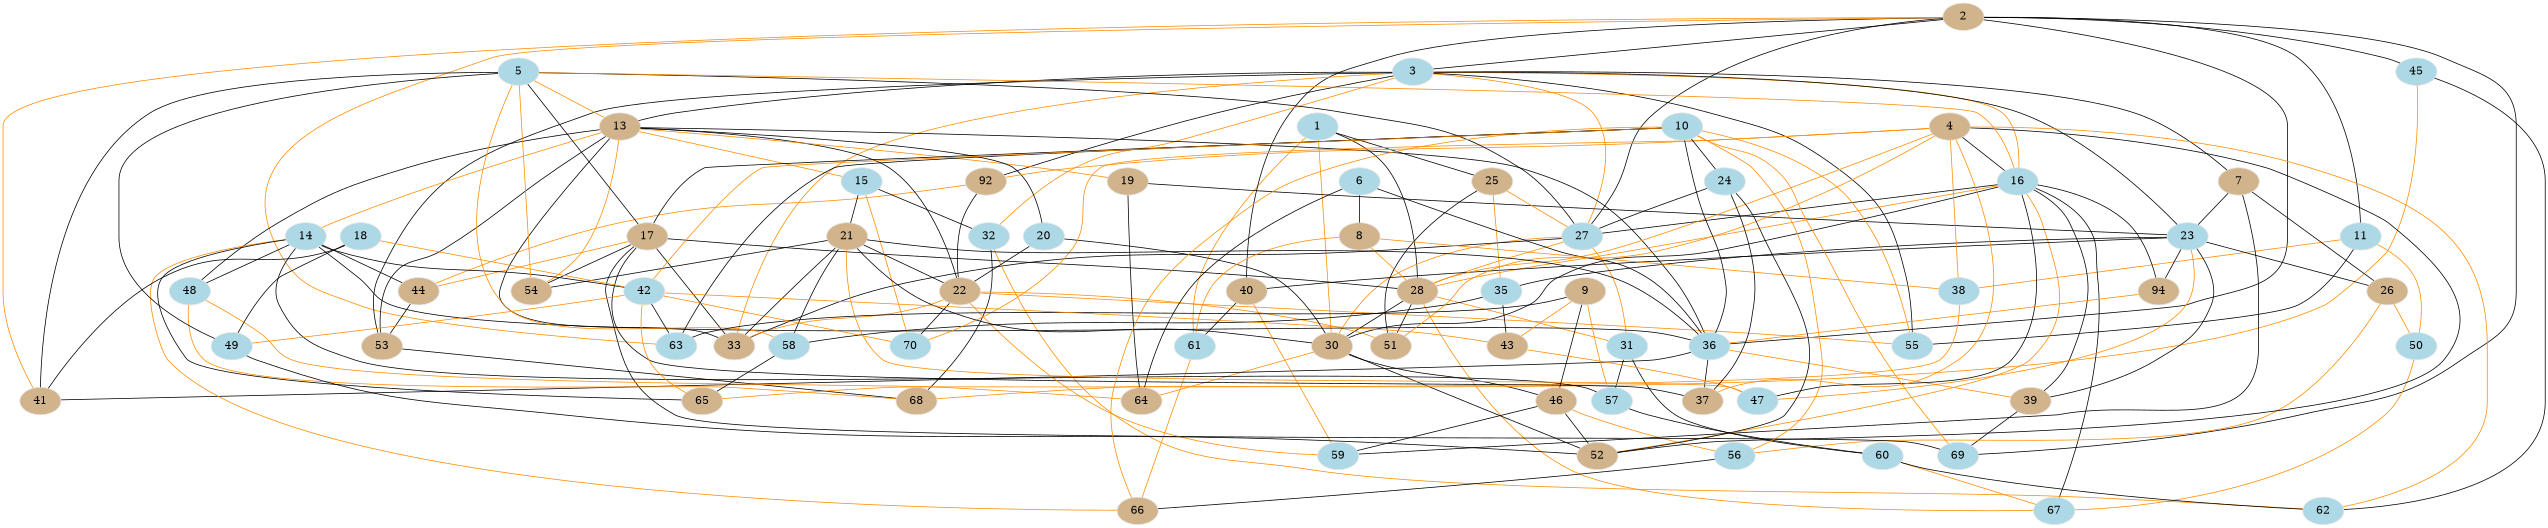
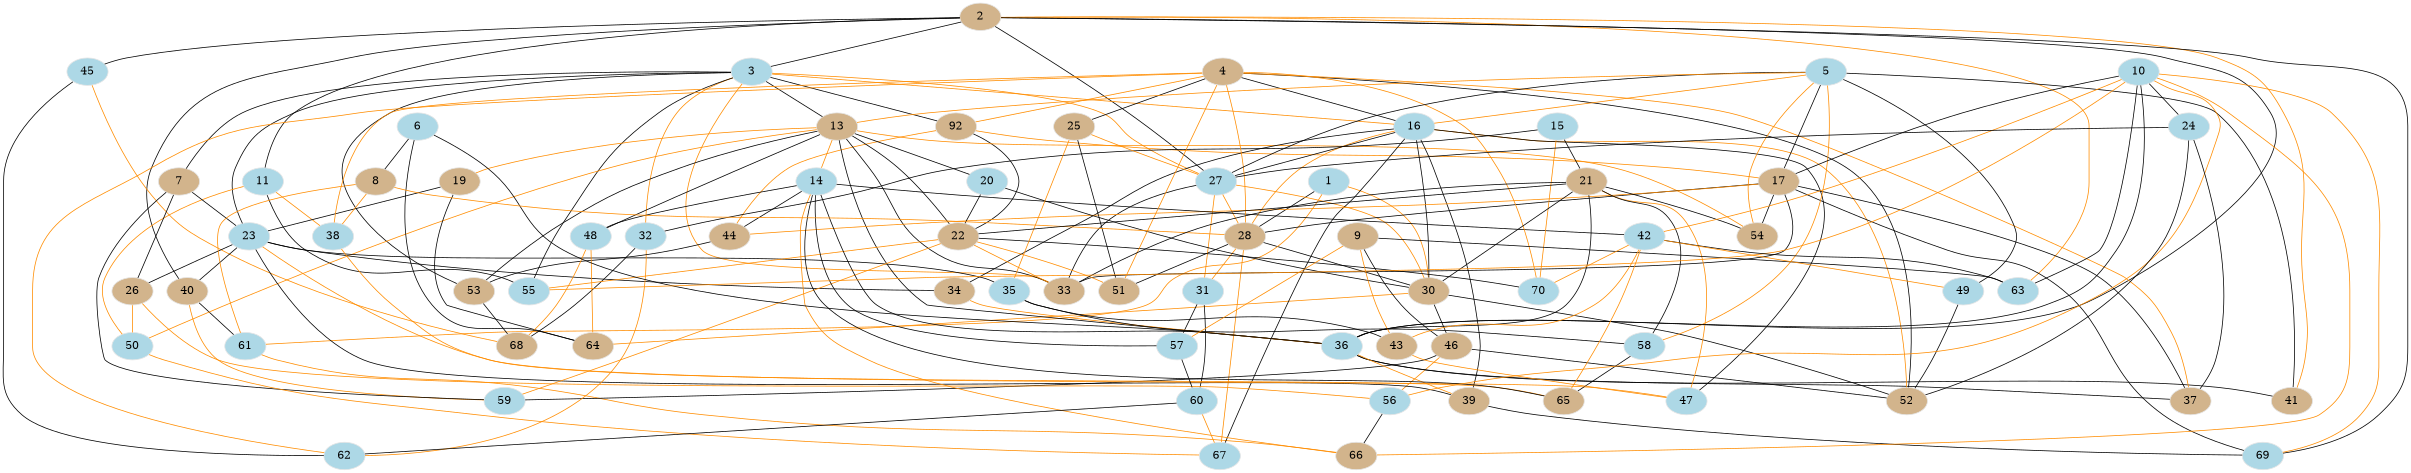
edge "13" -- "15": now "13" -- "50"
edge "92" -- "17": added
edge "1" -- "25": now "4" -- "25"
node "18": removed
node "94": label "94" -> "34"
